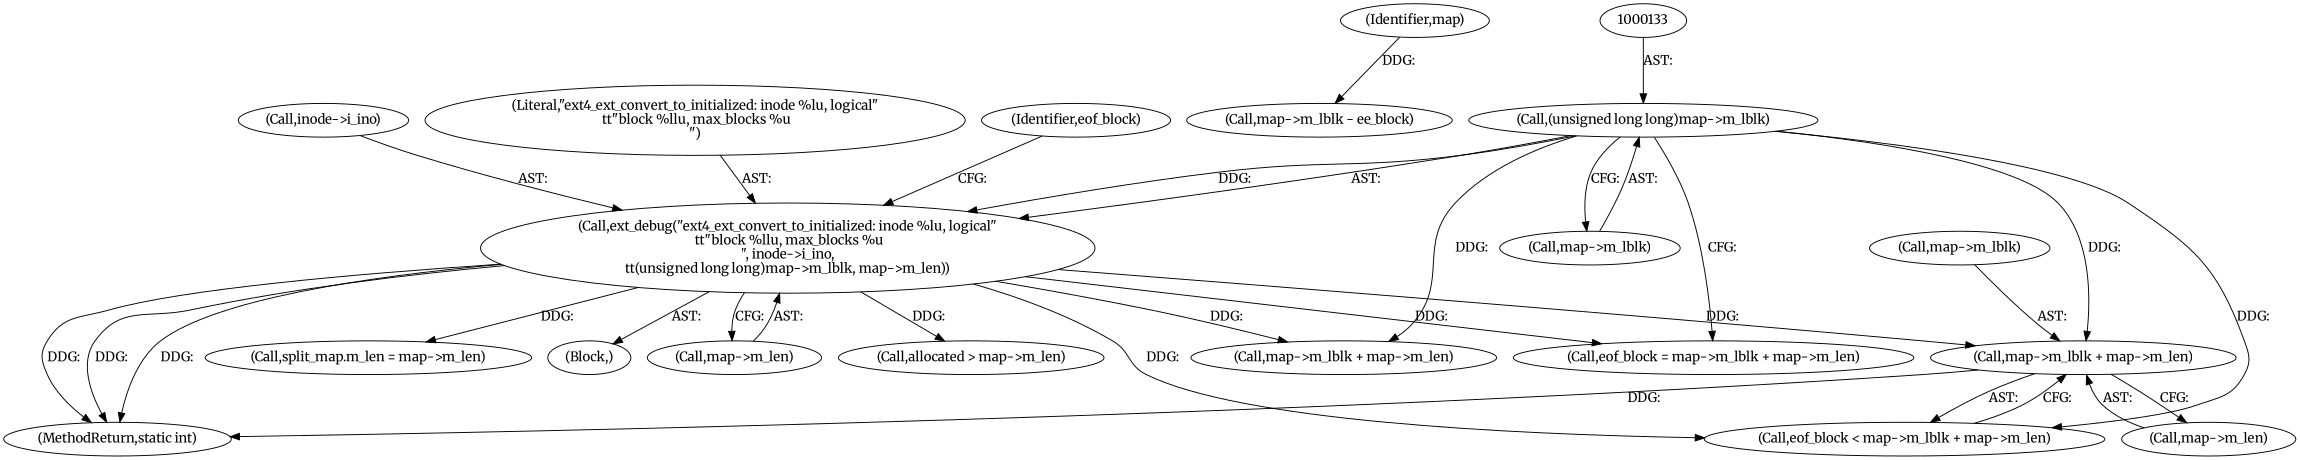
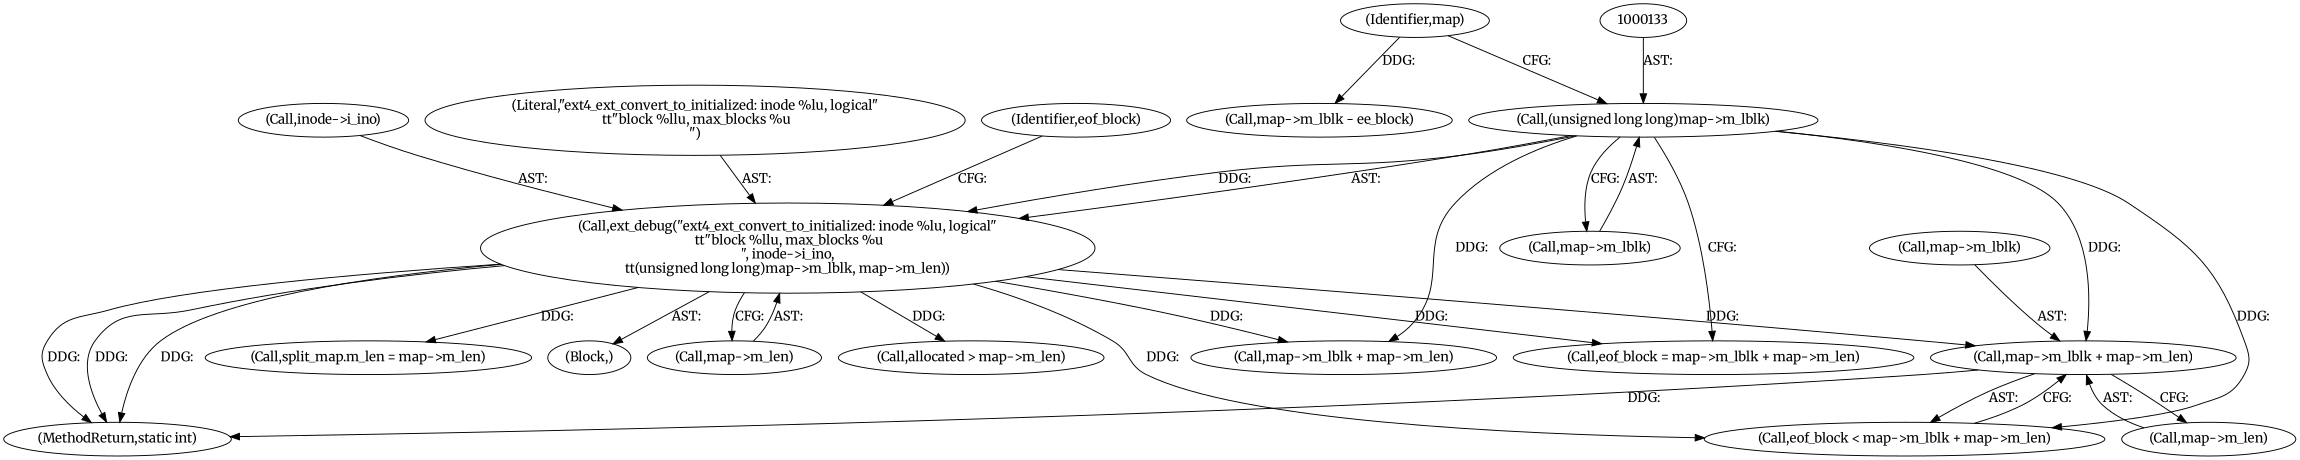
edge "(Identifier,map)" -> "(Call,(unsigned long long)map->m_lblk)": added, label "CFG:"
